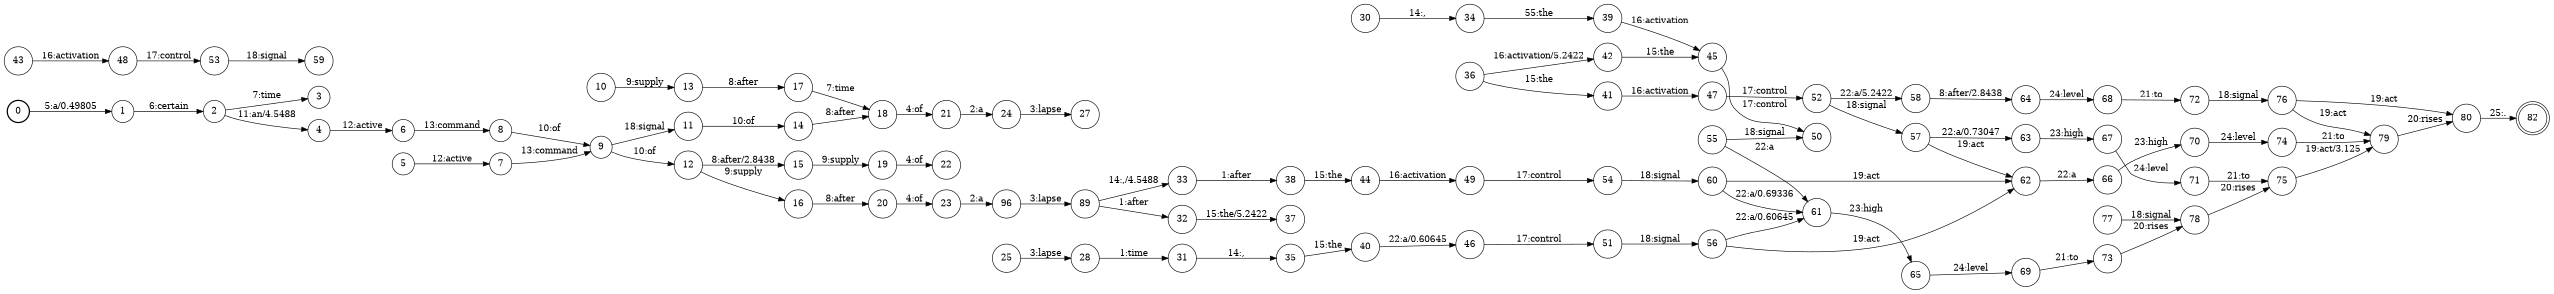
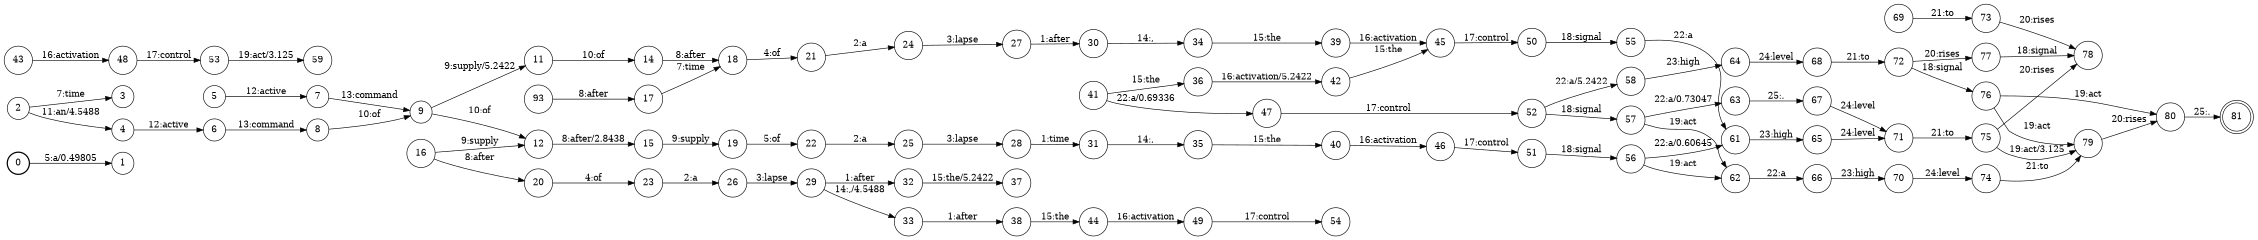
edge "34" -> "39": label "55:the" -> "15:the"
edge "27" -> "30": added, label "1:after"
edge "53" -> "59": label "18:signal" -> "19:act/3.125"
edge "72" -> "77": added, label "20:rises"
node "10": removed
node "13": label "13" -> "93"
edge "36" -> "41": reversed
edge "41" -> "47": label "16:activation" -> "22:a/0.69336"
edge "58" -> "64": label "8:after/2.8438" -> "23:high"
edge "1" -> "2": removed, label "6:certain"
node "82": label "82" -> "81"
edge "9" -> "11": label "18:signal" -> "9:supply/5.2422"
edge "63" -> "67": label "23:high" -> "25:."
edge "55" -> "50": reversed
edge "22" -> "25": added, label "2:a"
edge "19" -> "22": label "4:of" -> "5:of"
node "60": removed
edge "12" -> "16": reversed
edge "78" -> "75": reversed
node "96": label "96" -> "26"
node "89": label "89" -> "29"
edge "40" -> "46": label "22:a/0.60645" -> "16:activation"
edge "65" -> "69": now "65" -> "71"
